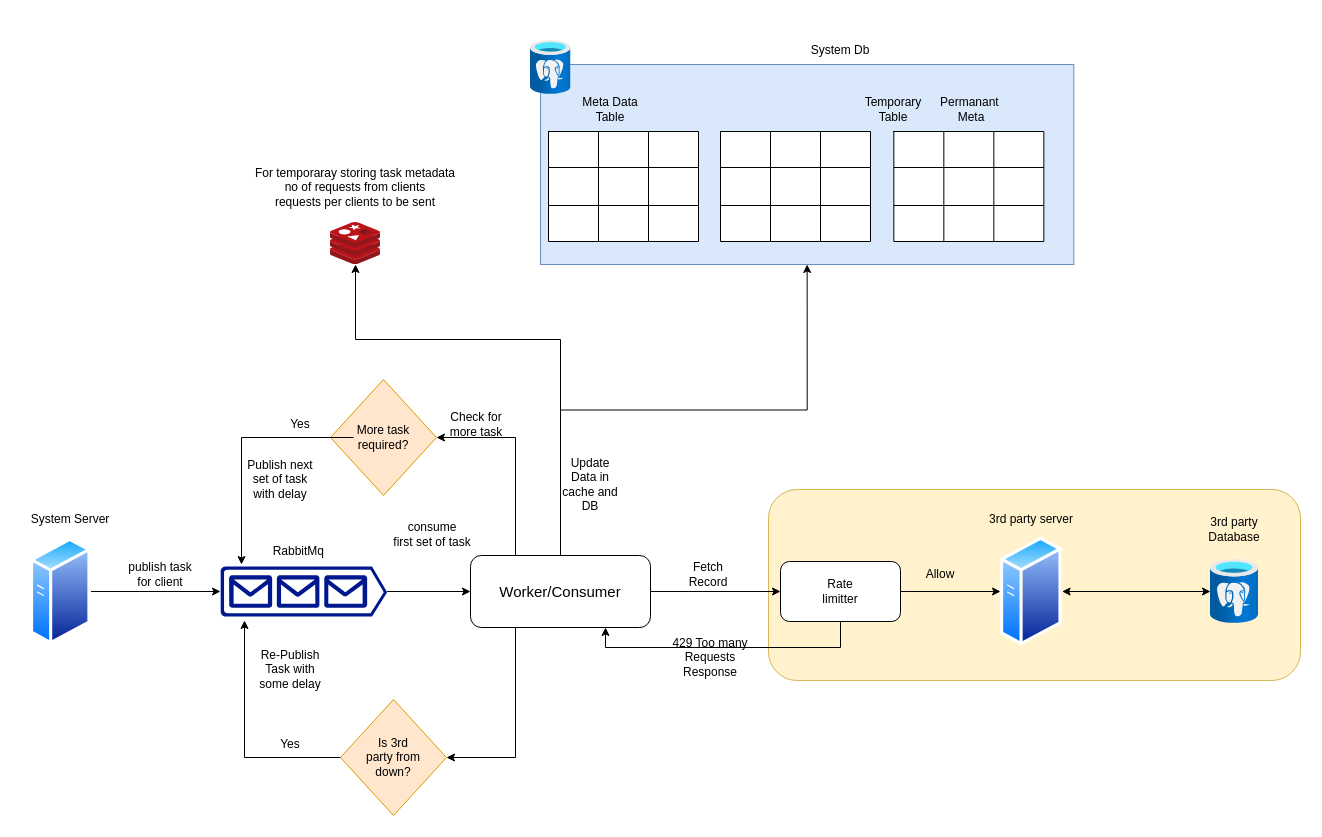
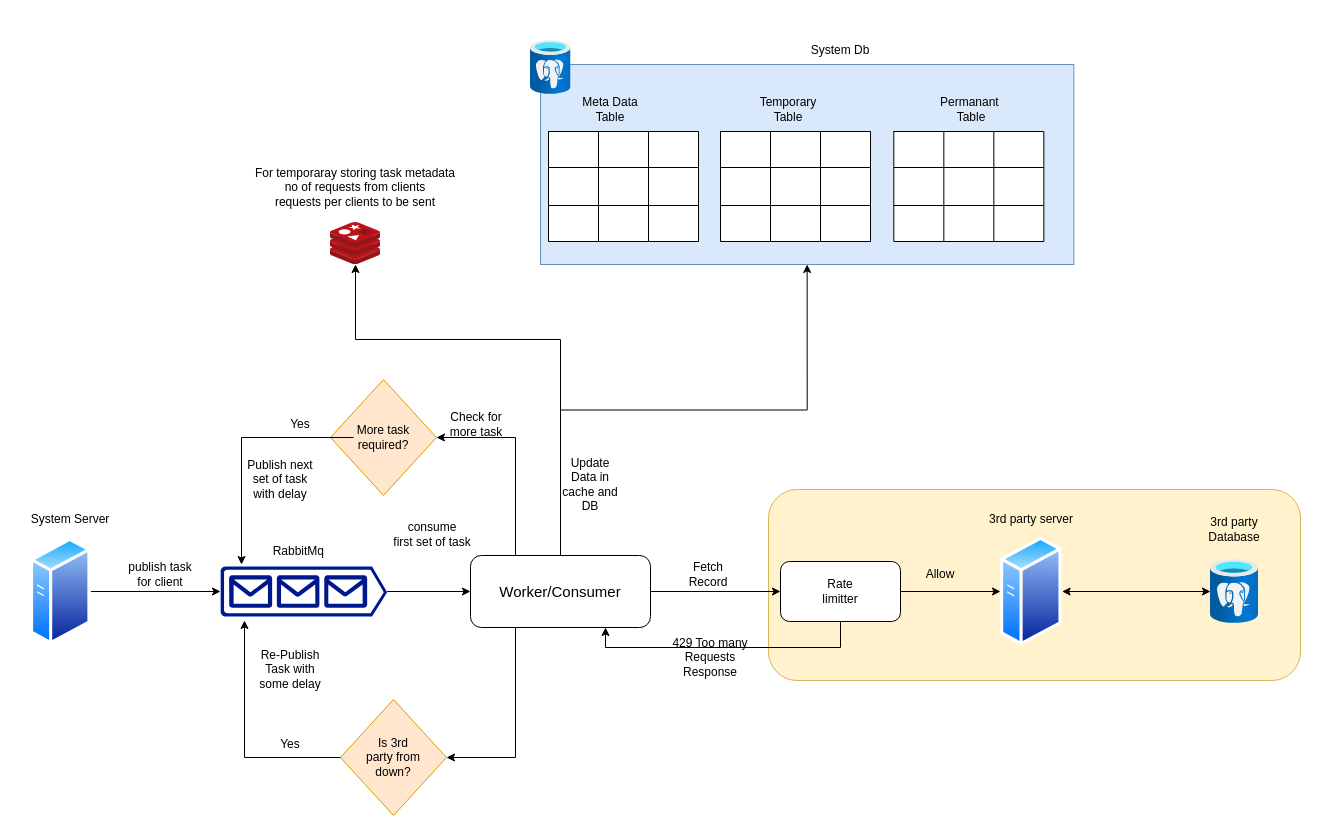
node "Temporary Table": moved (894, 110) -> (789, 110)
node "Permanant Meta": label "Permanant Meta" -> "Permanant Table"
